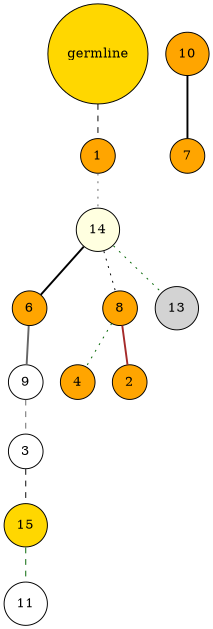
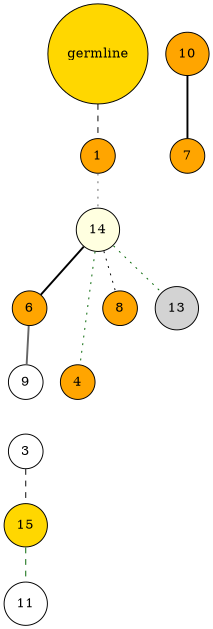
edge "8" -- "4": now "14" -- "4"
node "2": removed
edge "9" -- "3": removed
